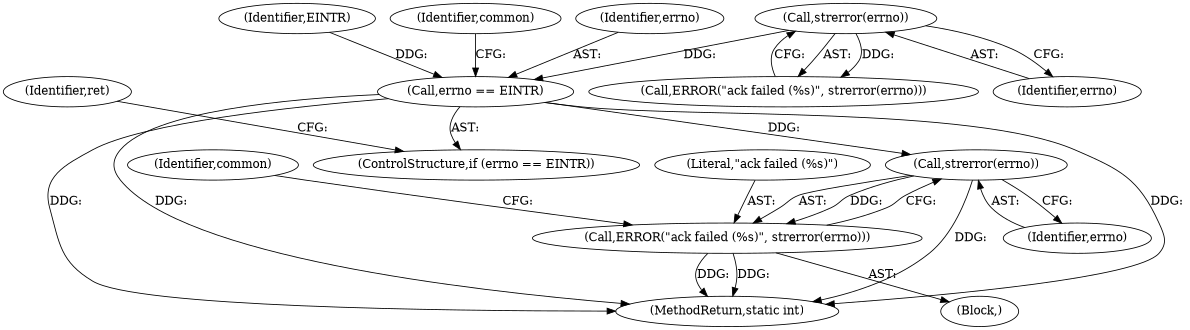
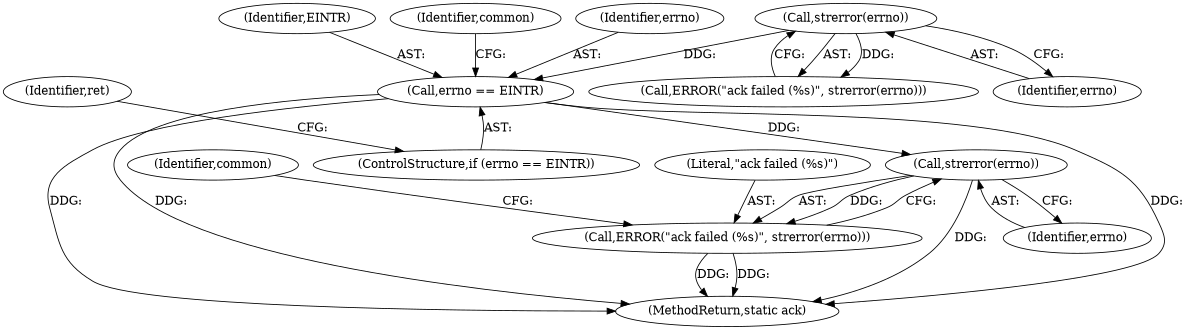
edge "(Identifier,EINTR)" -> "(Call,errno == EINTR)": label "DDG: " -> "AST: "
edge "(Call,errno == EINTR)" -> "(ControlStructure,if (errno == EINTR))": reversed
node "(MethodReturn,static int)": label "(MethodReturn,static int)" -> "(MethodReturn,static ack)"
node "(Block,)": removed
